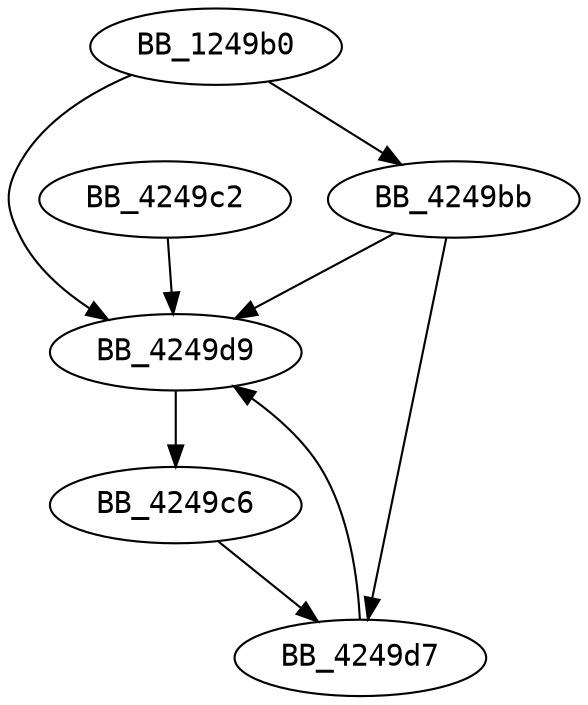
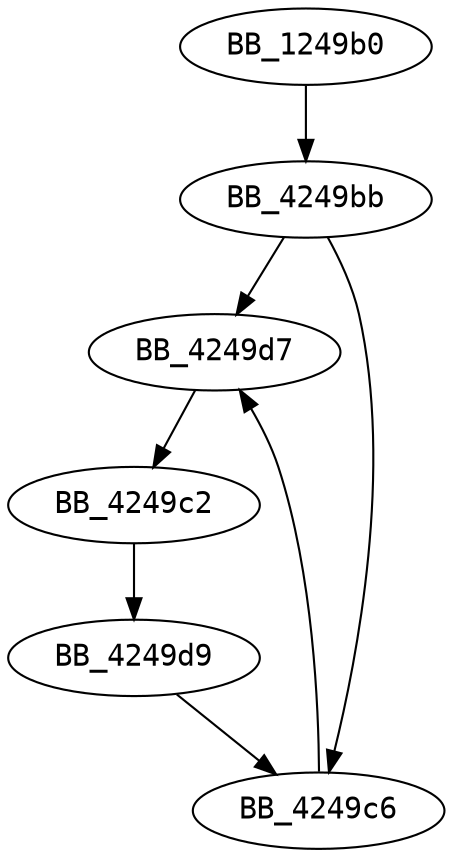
edge "BB_1249b0" -> "BB_4249d9": removed
edge "BB_4249bb" -> "BB_4249d9": now "BB_4249bb" -> "BB_4249c6"
edge "BB_4249d7" -> "BB_4249d9": now "BB_4249d7" -> "BB_4249c2"
